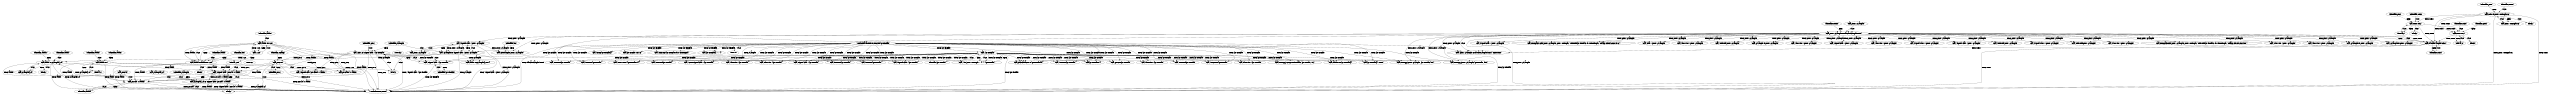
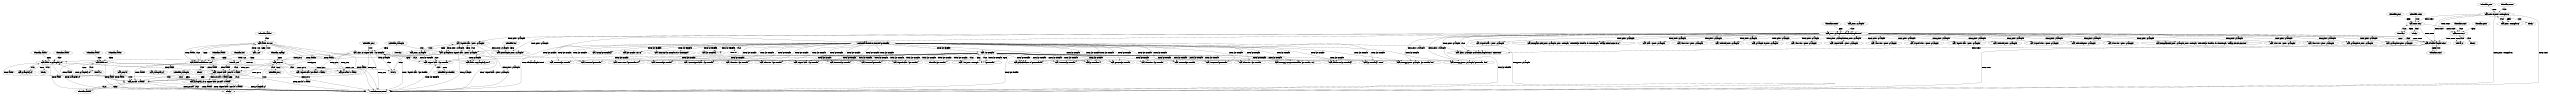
edge "(MethodParameterIn,LPCSTR lpMemFile)" -> "(Call,(LPDWORD)(lpMemFile+4))": label "DDG: pSample" -> "DDG: lpMemFile"
edge "(Call,psrc++)" -> "(Call,psrc[0] + iadd_l)": label "DDG: iadd_r" -> "DDG: psrc"
